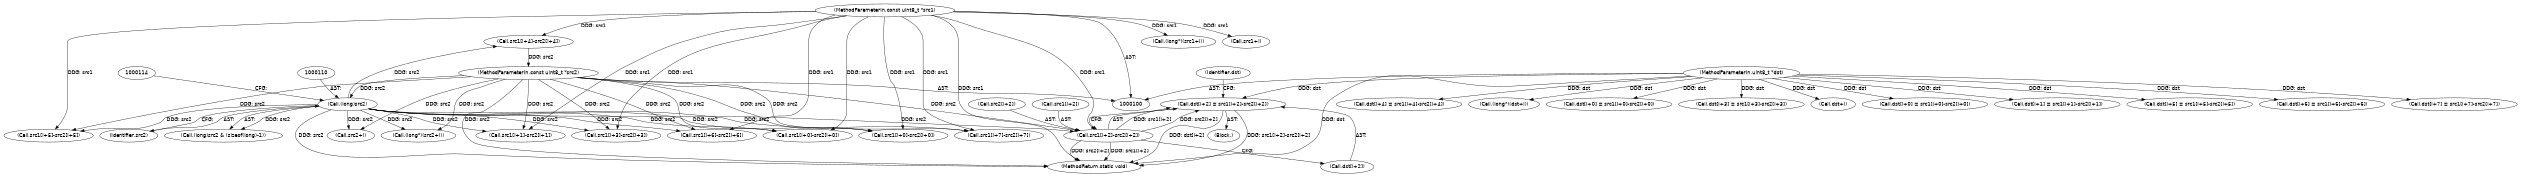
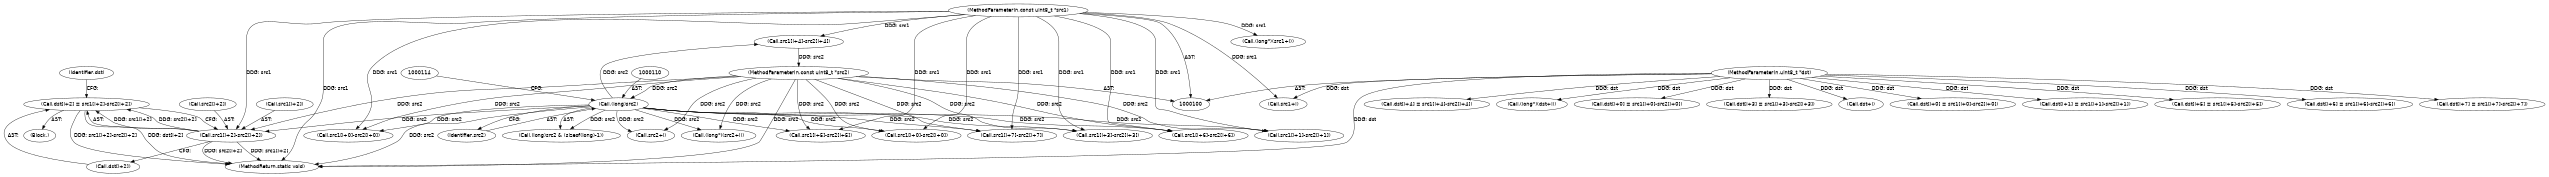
edge "(MethodParameterIn,uint8_t *dst)" -> "(Call,dst[i+2] = src1[i+2]-src2[i+2])": now "(MethodParameterIn,uint8_t *dst)" -> "(Call,src1+i)"
